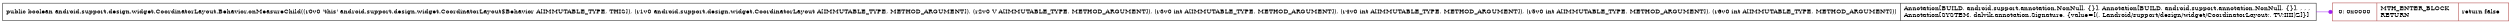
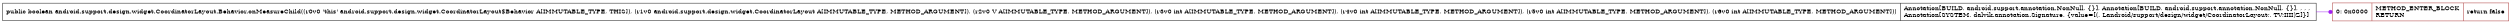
node "0: 0x0000": text "MTH_ENTER_BLOCK" -> "METHOD_ENTER_BLOCK"
